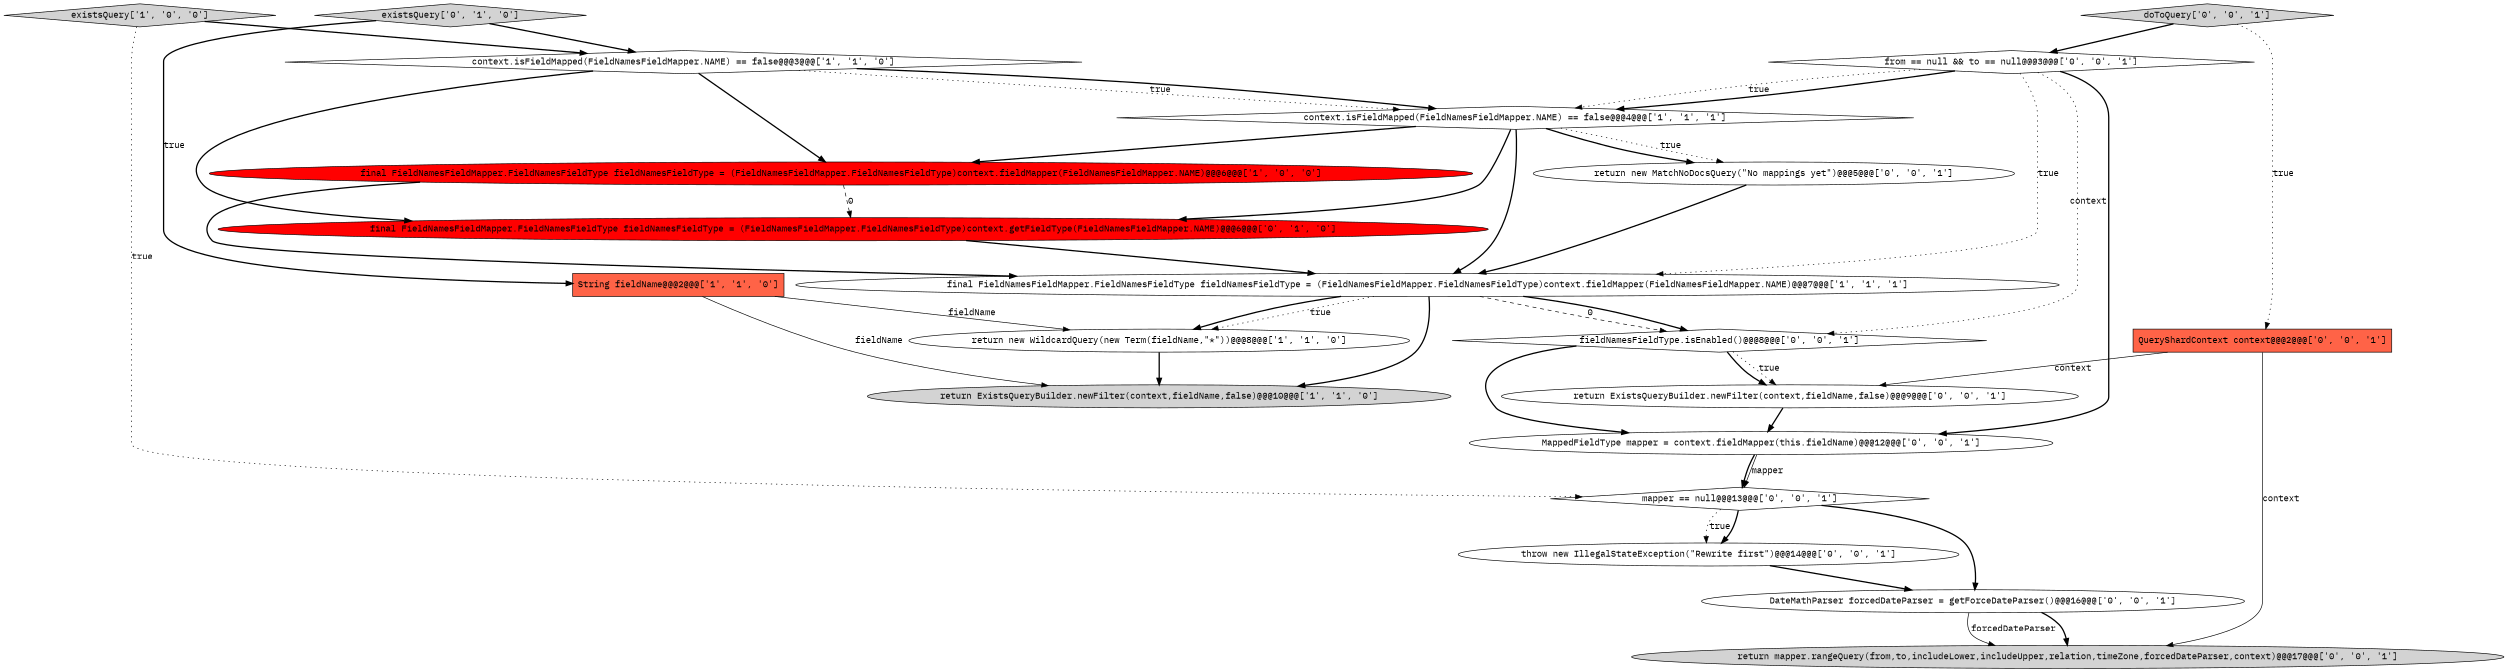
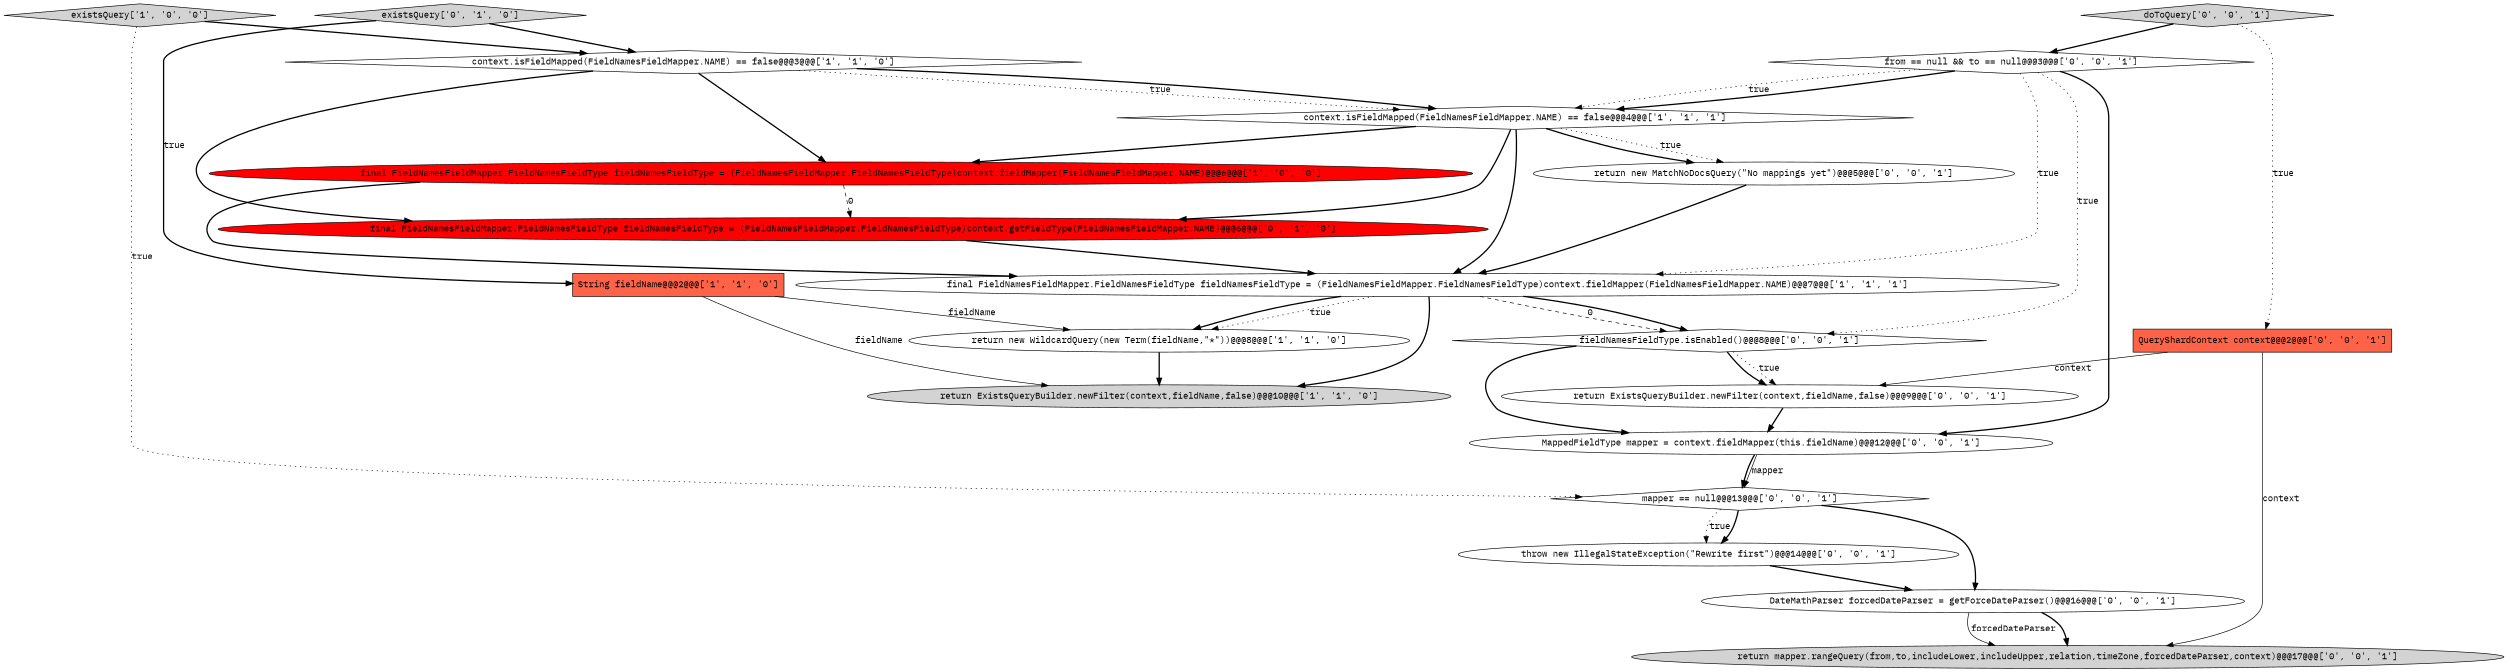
edge "from == null && to == null@@@3@@@['0', '0', '1']" -> "fieldNamesFieldType.isEnabled()@@@8@@@['0', '0', '1']": label "context" -> "true"
